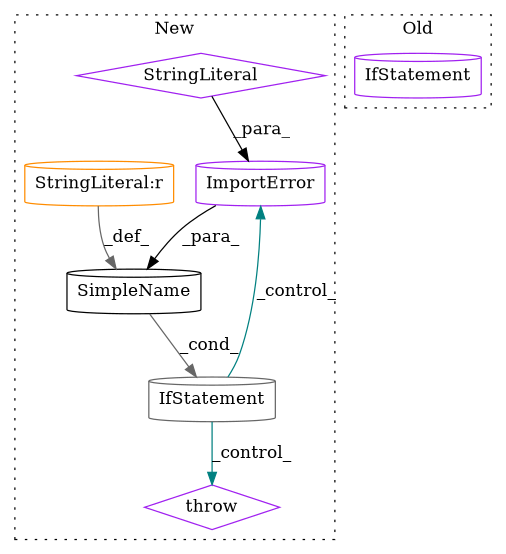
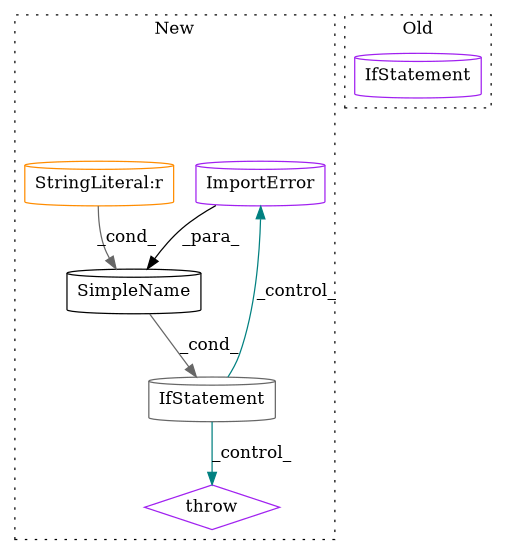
node "StringLiteral": removed
edge "StringLiteral:r" -> "SimpleName": label "_def_" -> "_cond_"
